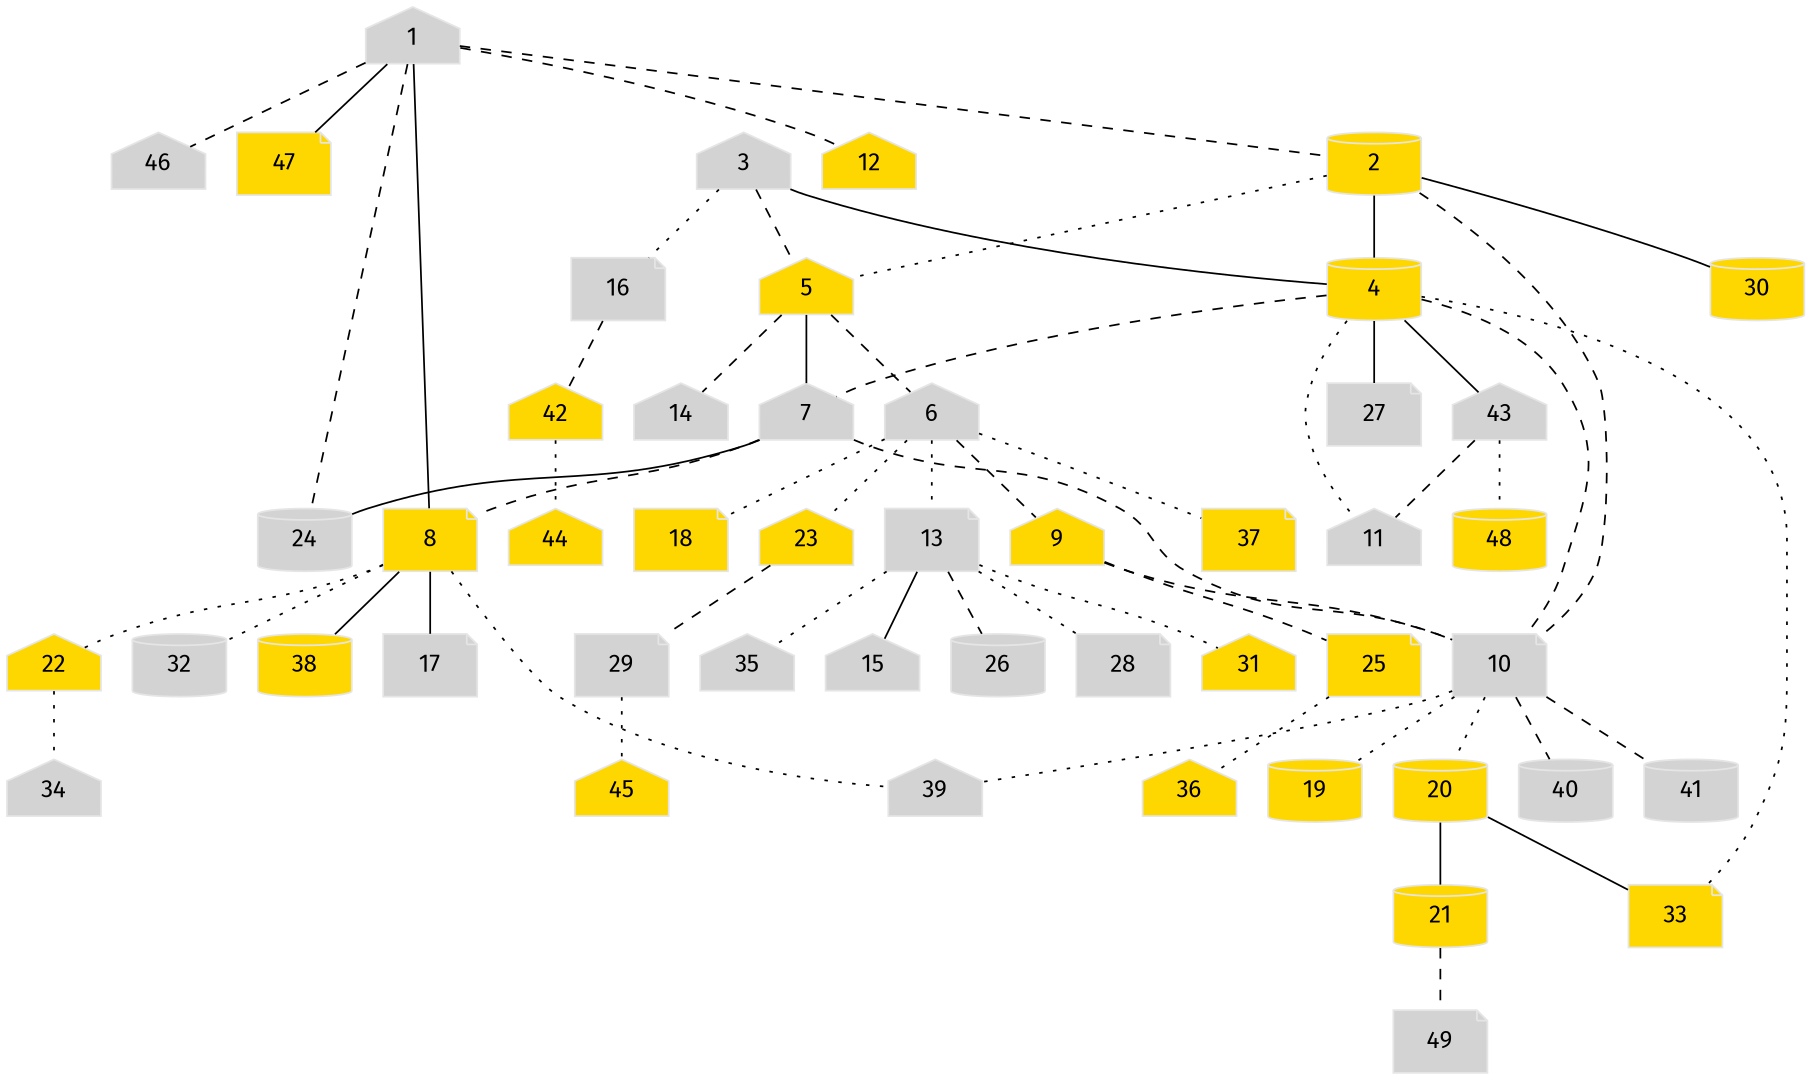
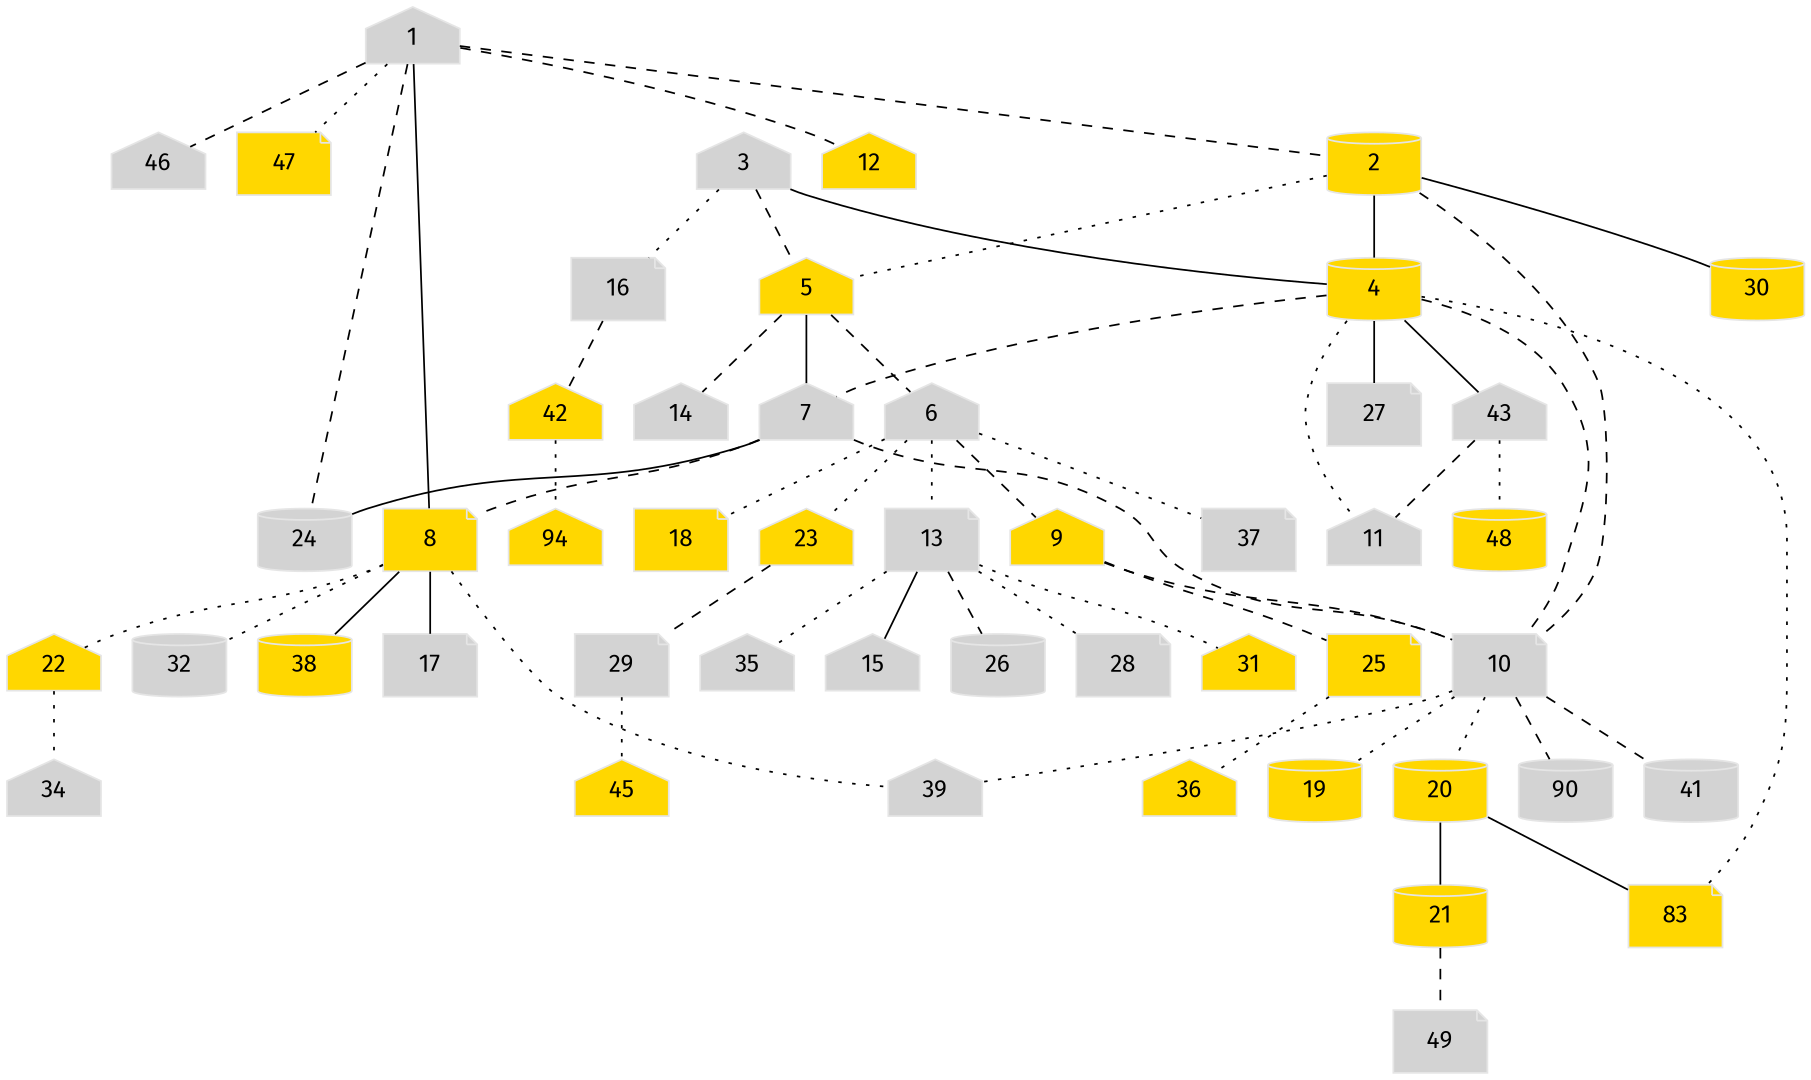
edge "1" -- "47": style solid -> dotted
node "44": label "44" -> "94"
node "37": fillcolor gold -> lightgrey
node "40": label "40" -> "90"
node "33": label "33" -> "83"
